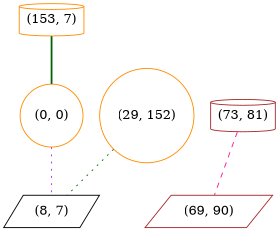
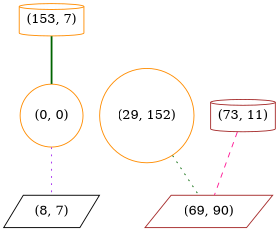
node "(73, 81)": label "(73, 81)" -> "(73, 11)"
edge "(29, 152)" -- "(8, 7)": now "(29, 152)" -- "(69, 90)"
